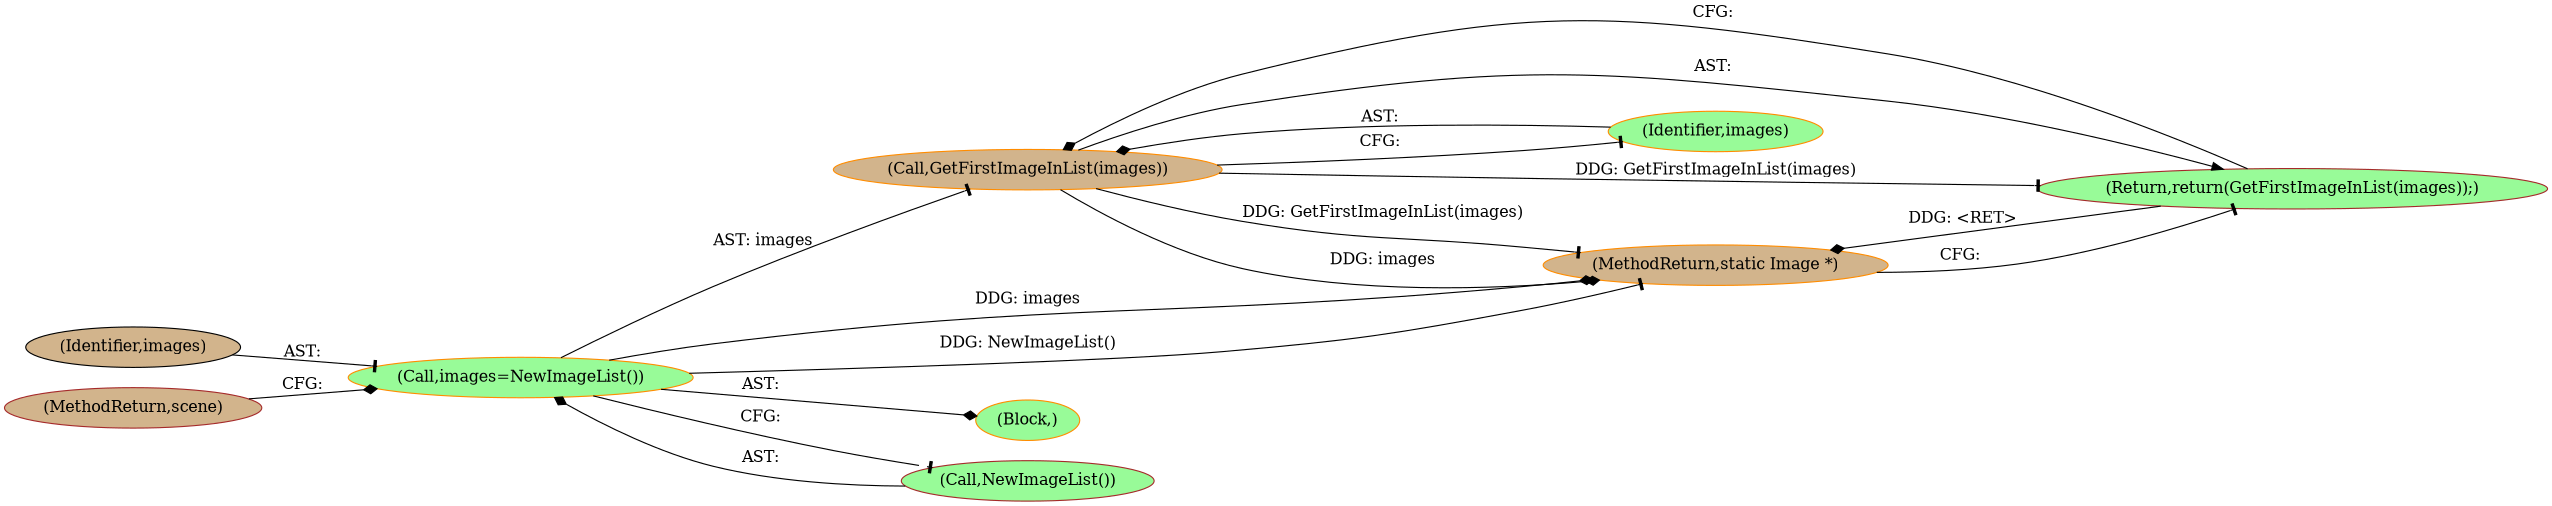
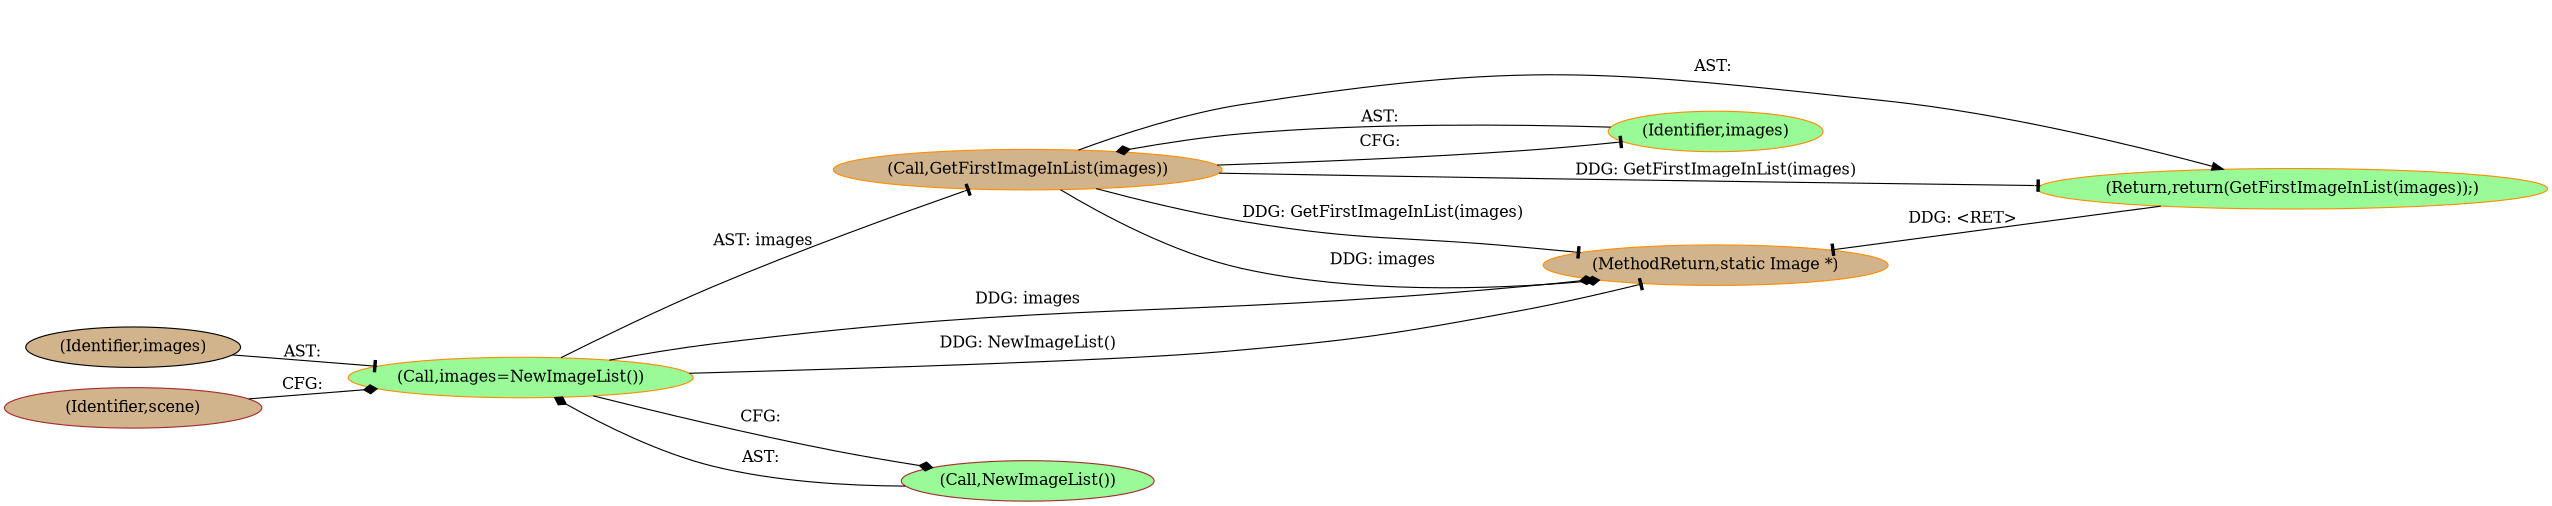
edge "(Return,return(GetFirstImageInList(images));)" -> "(Call,GetFirstImageInList(images))": removed, label "CFG:"
node "(Return,return(GetFirstImageInList(images));)": color brown -> darkorange
edge "(Return,return(GetFirstImageInList(images));)" -> "(MethodReturn,static Image *)": arrowhead diamond -> tee
edge "(MethodReturn,static Image *)" -> "(Return,return(GetFirstImageInList(images));)": removed, label "CFG:"
node "(MethodReturn,scene)": label "(MethodReturn,scene)" -> "(Identifier,scene)"
node "(Block,)": removed
edge "(Call,images=NewImageList())" -> "(Call,NewImageList())": arrowhead tee -> diamond
